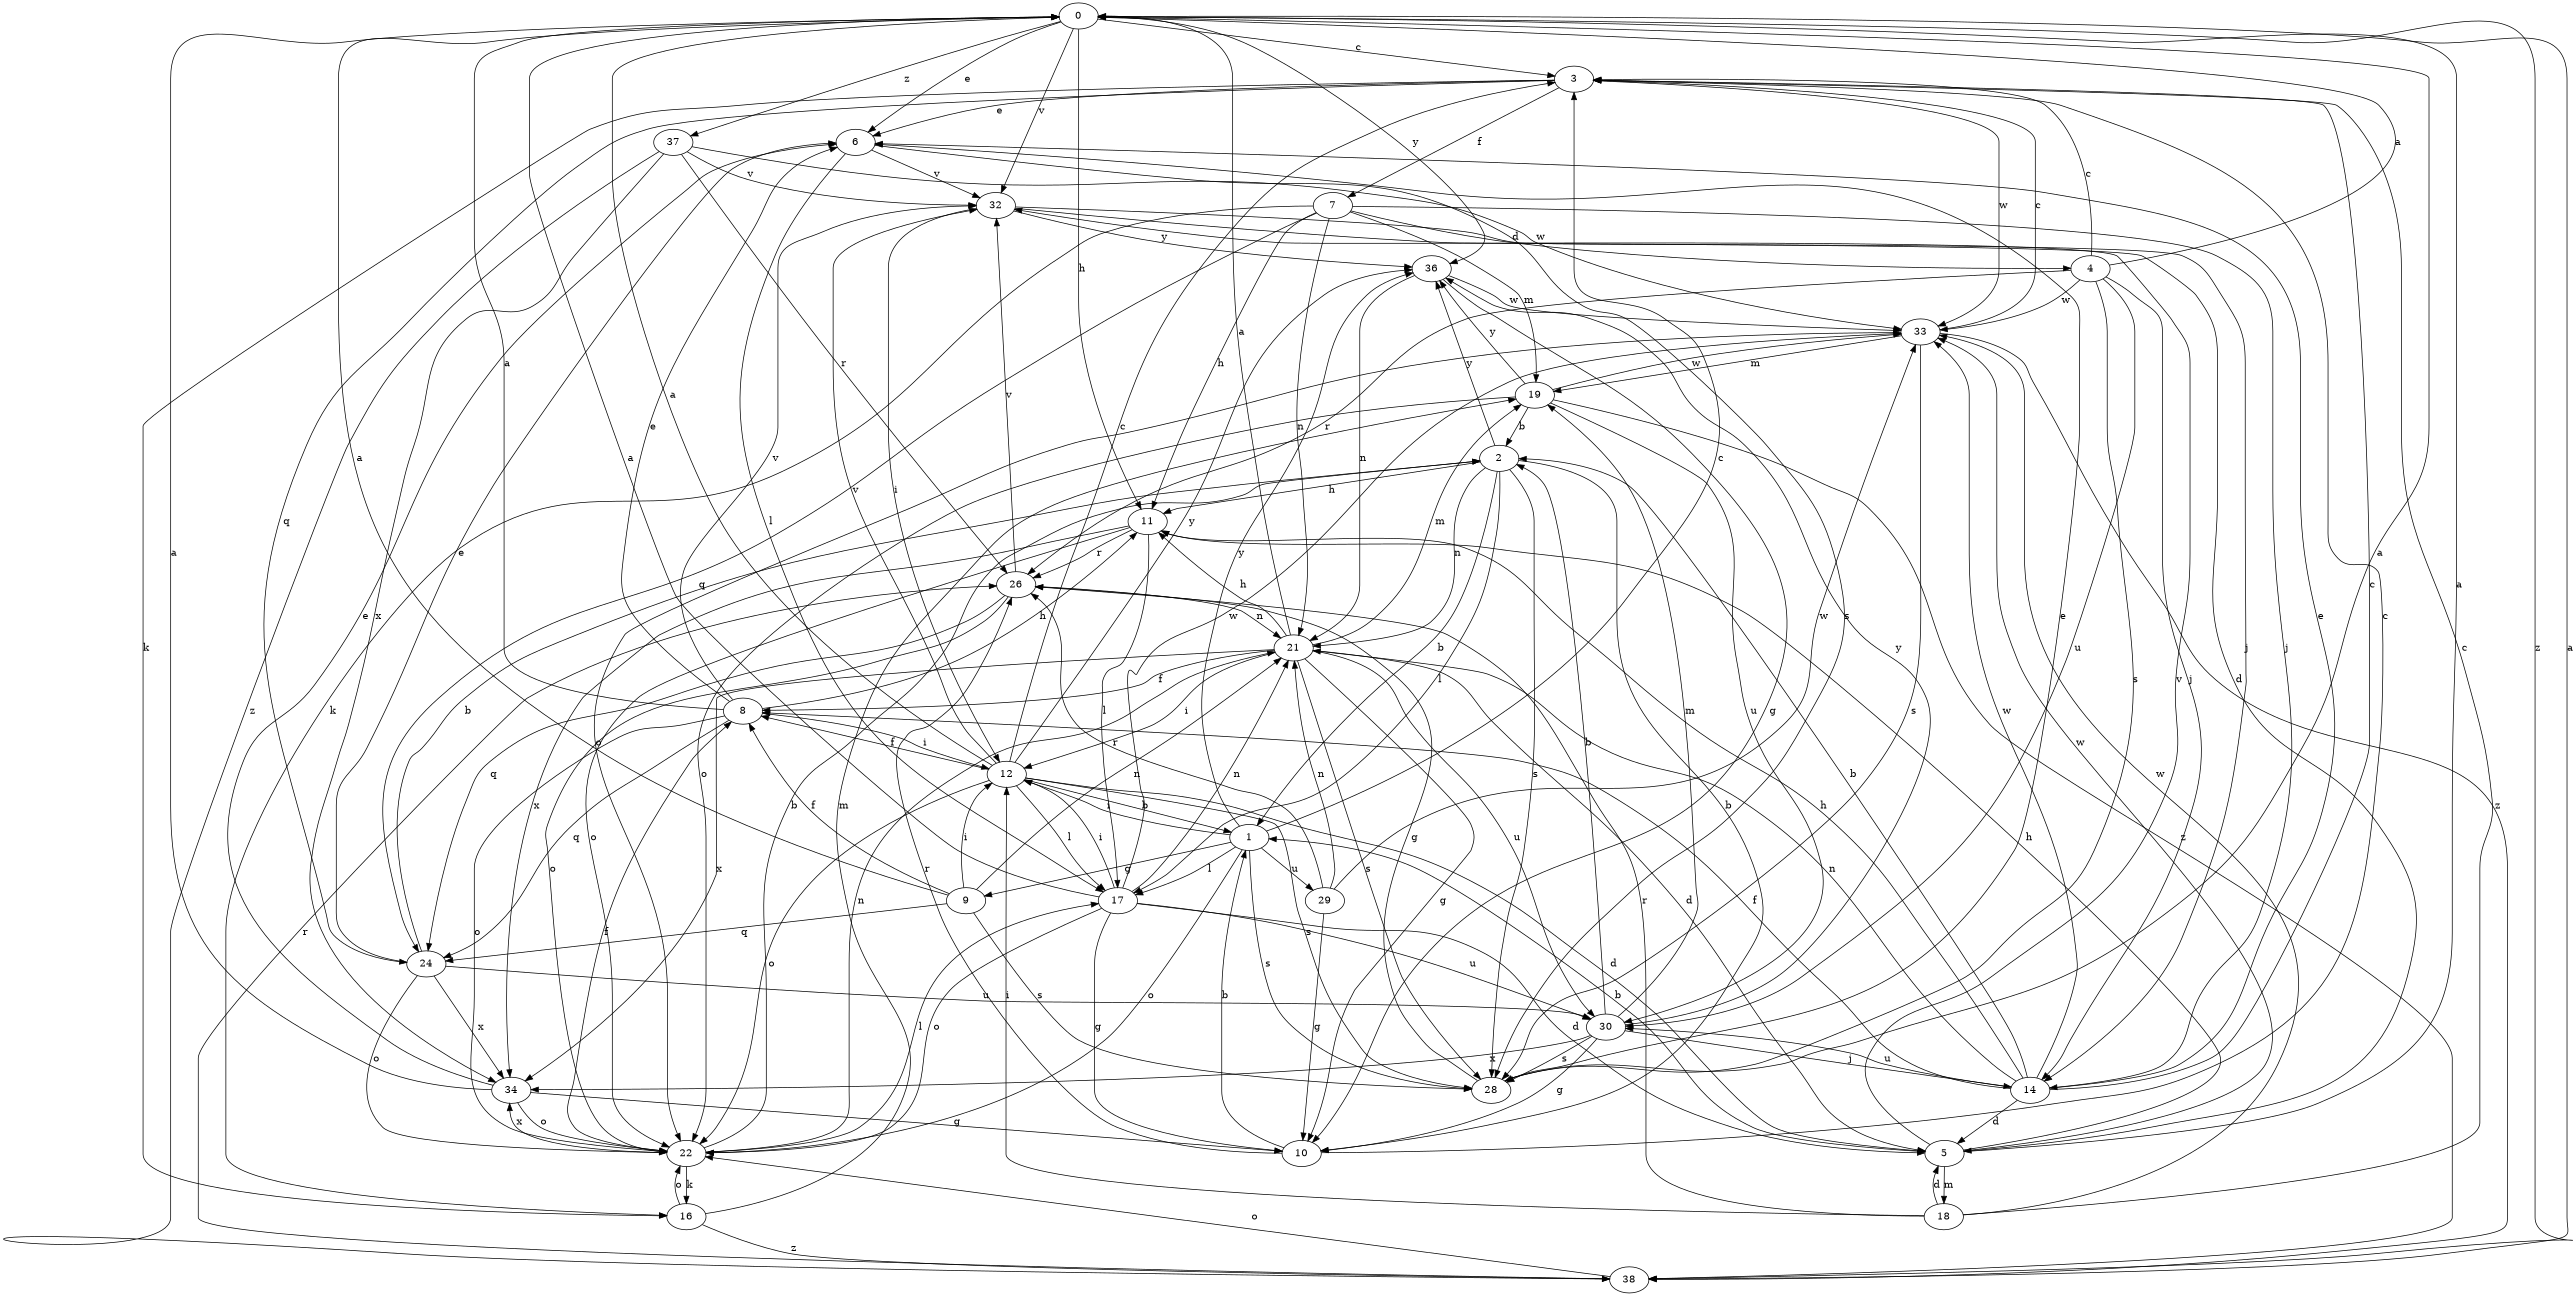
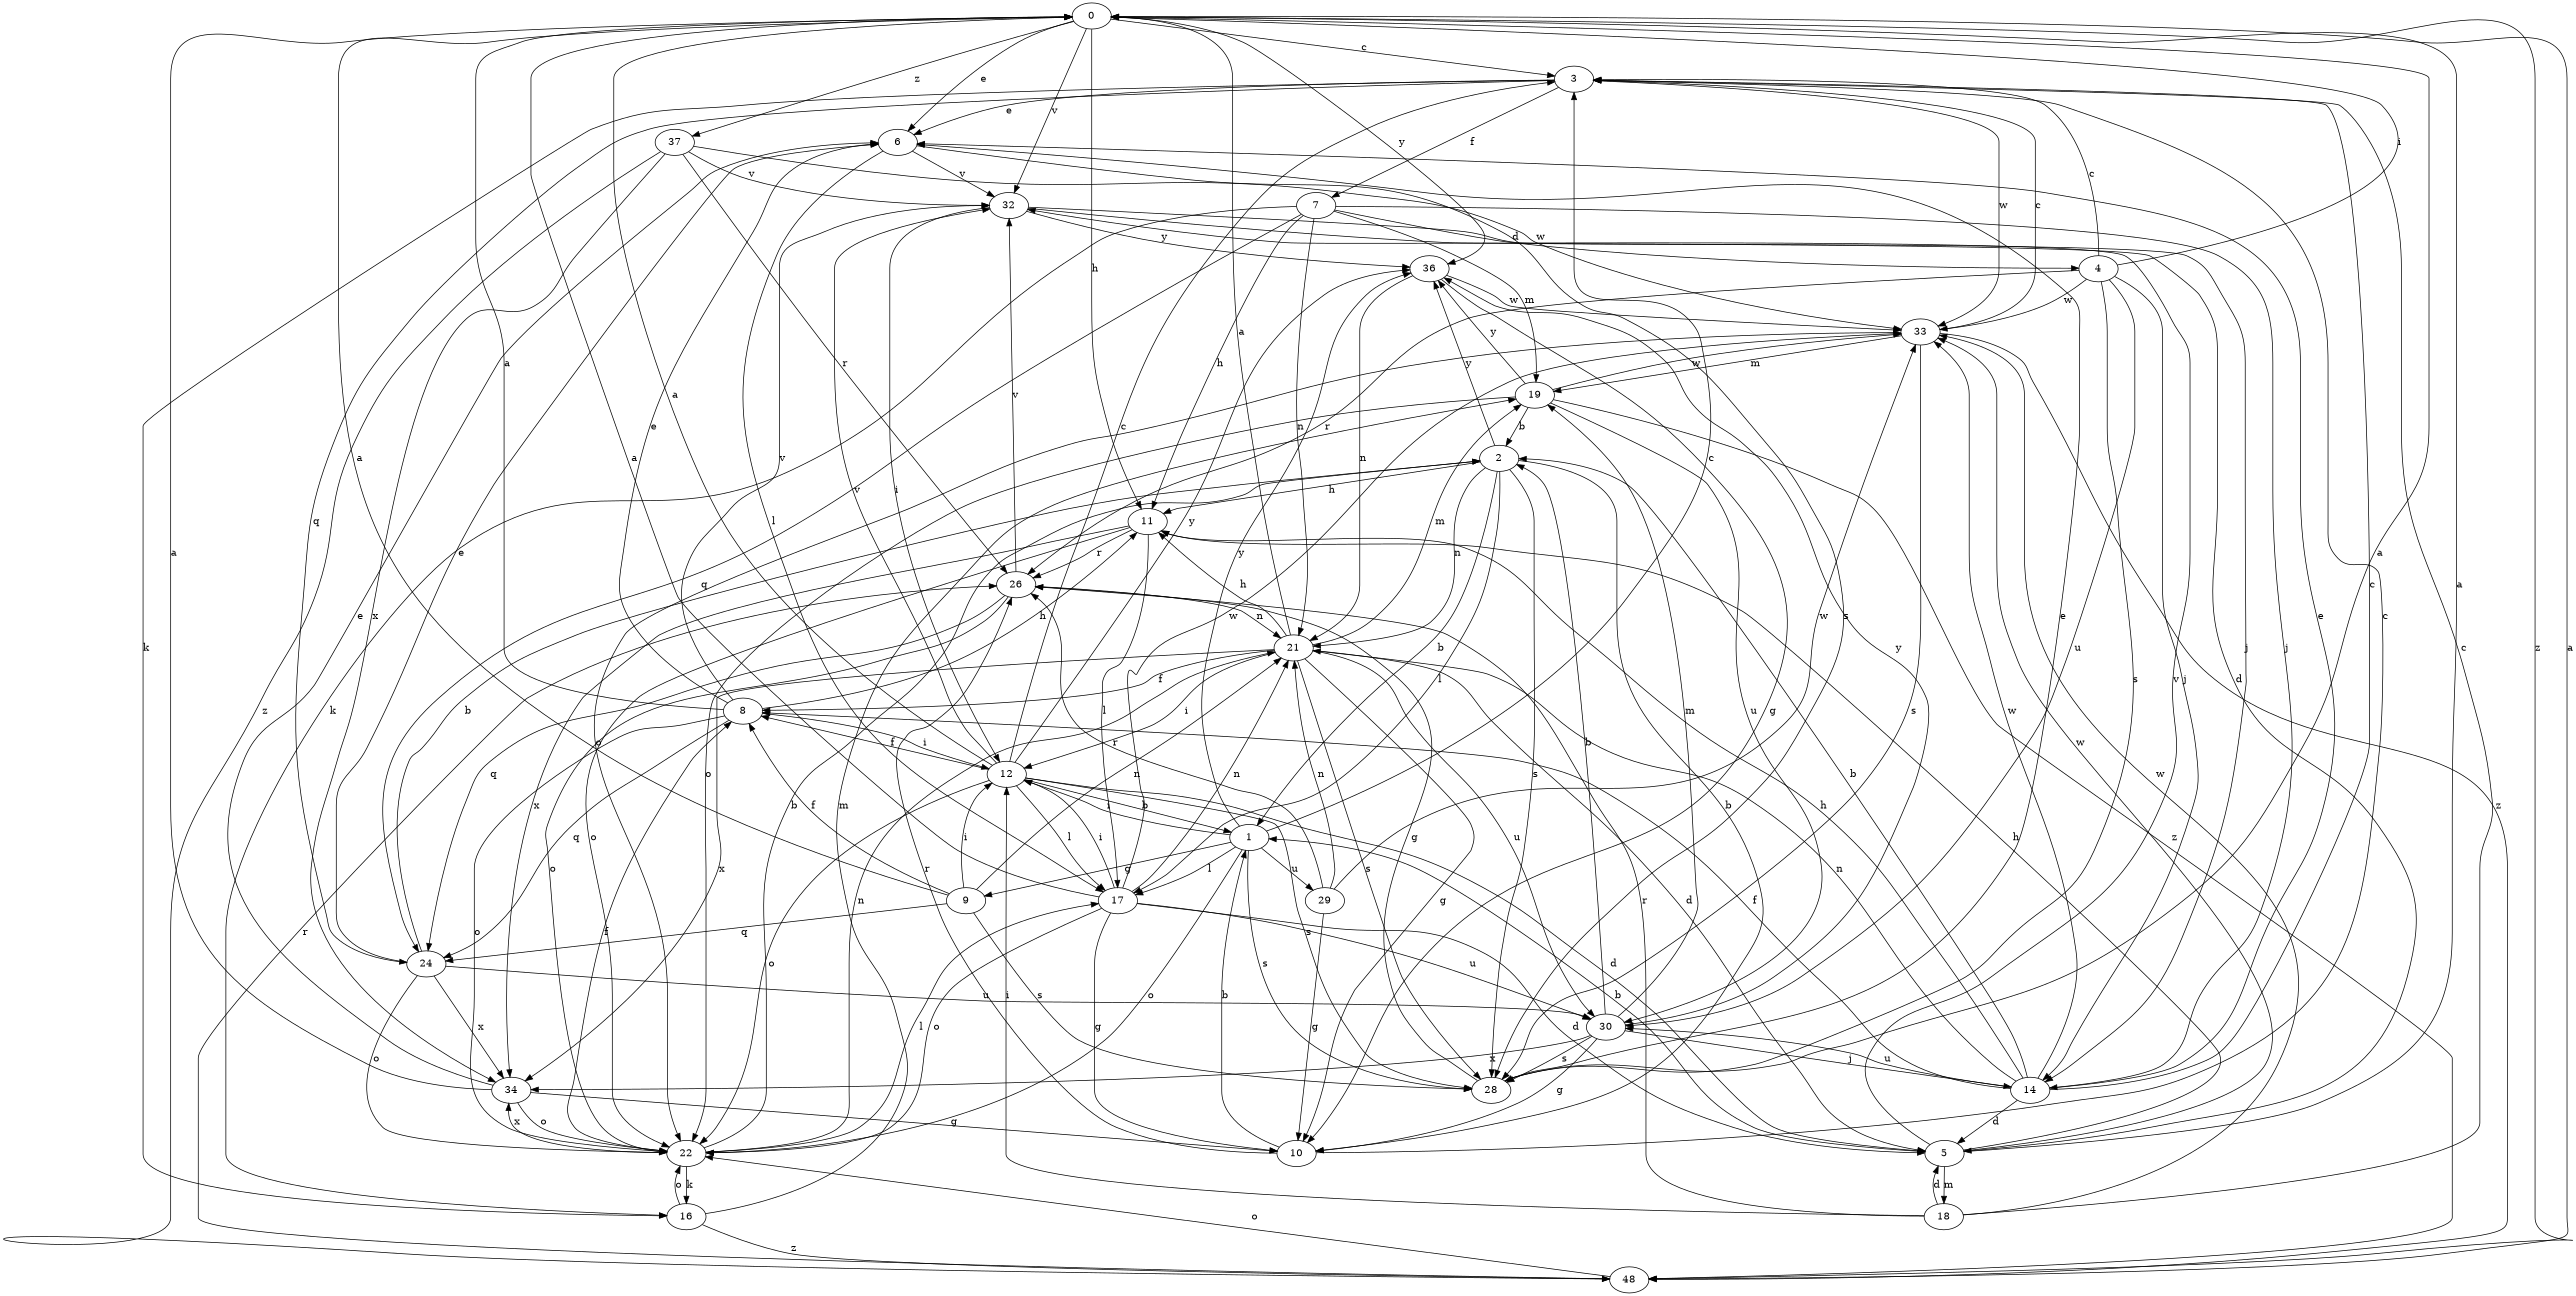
edge "4" -> "0": label "a" -> "i"
node "38": label "38" -> "48"
